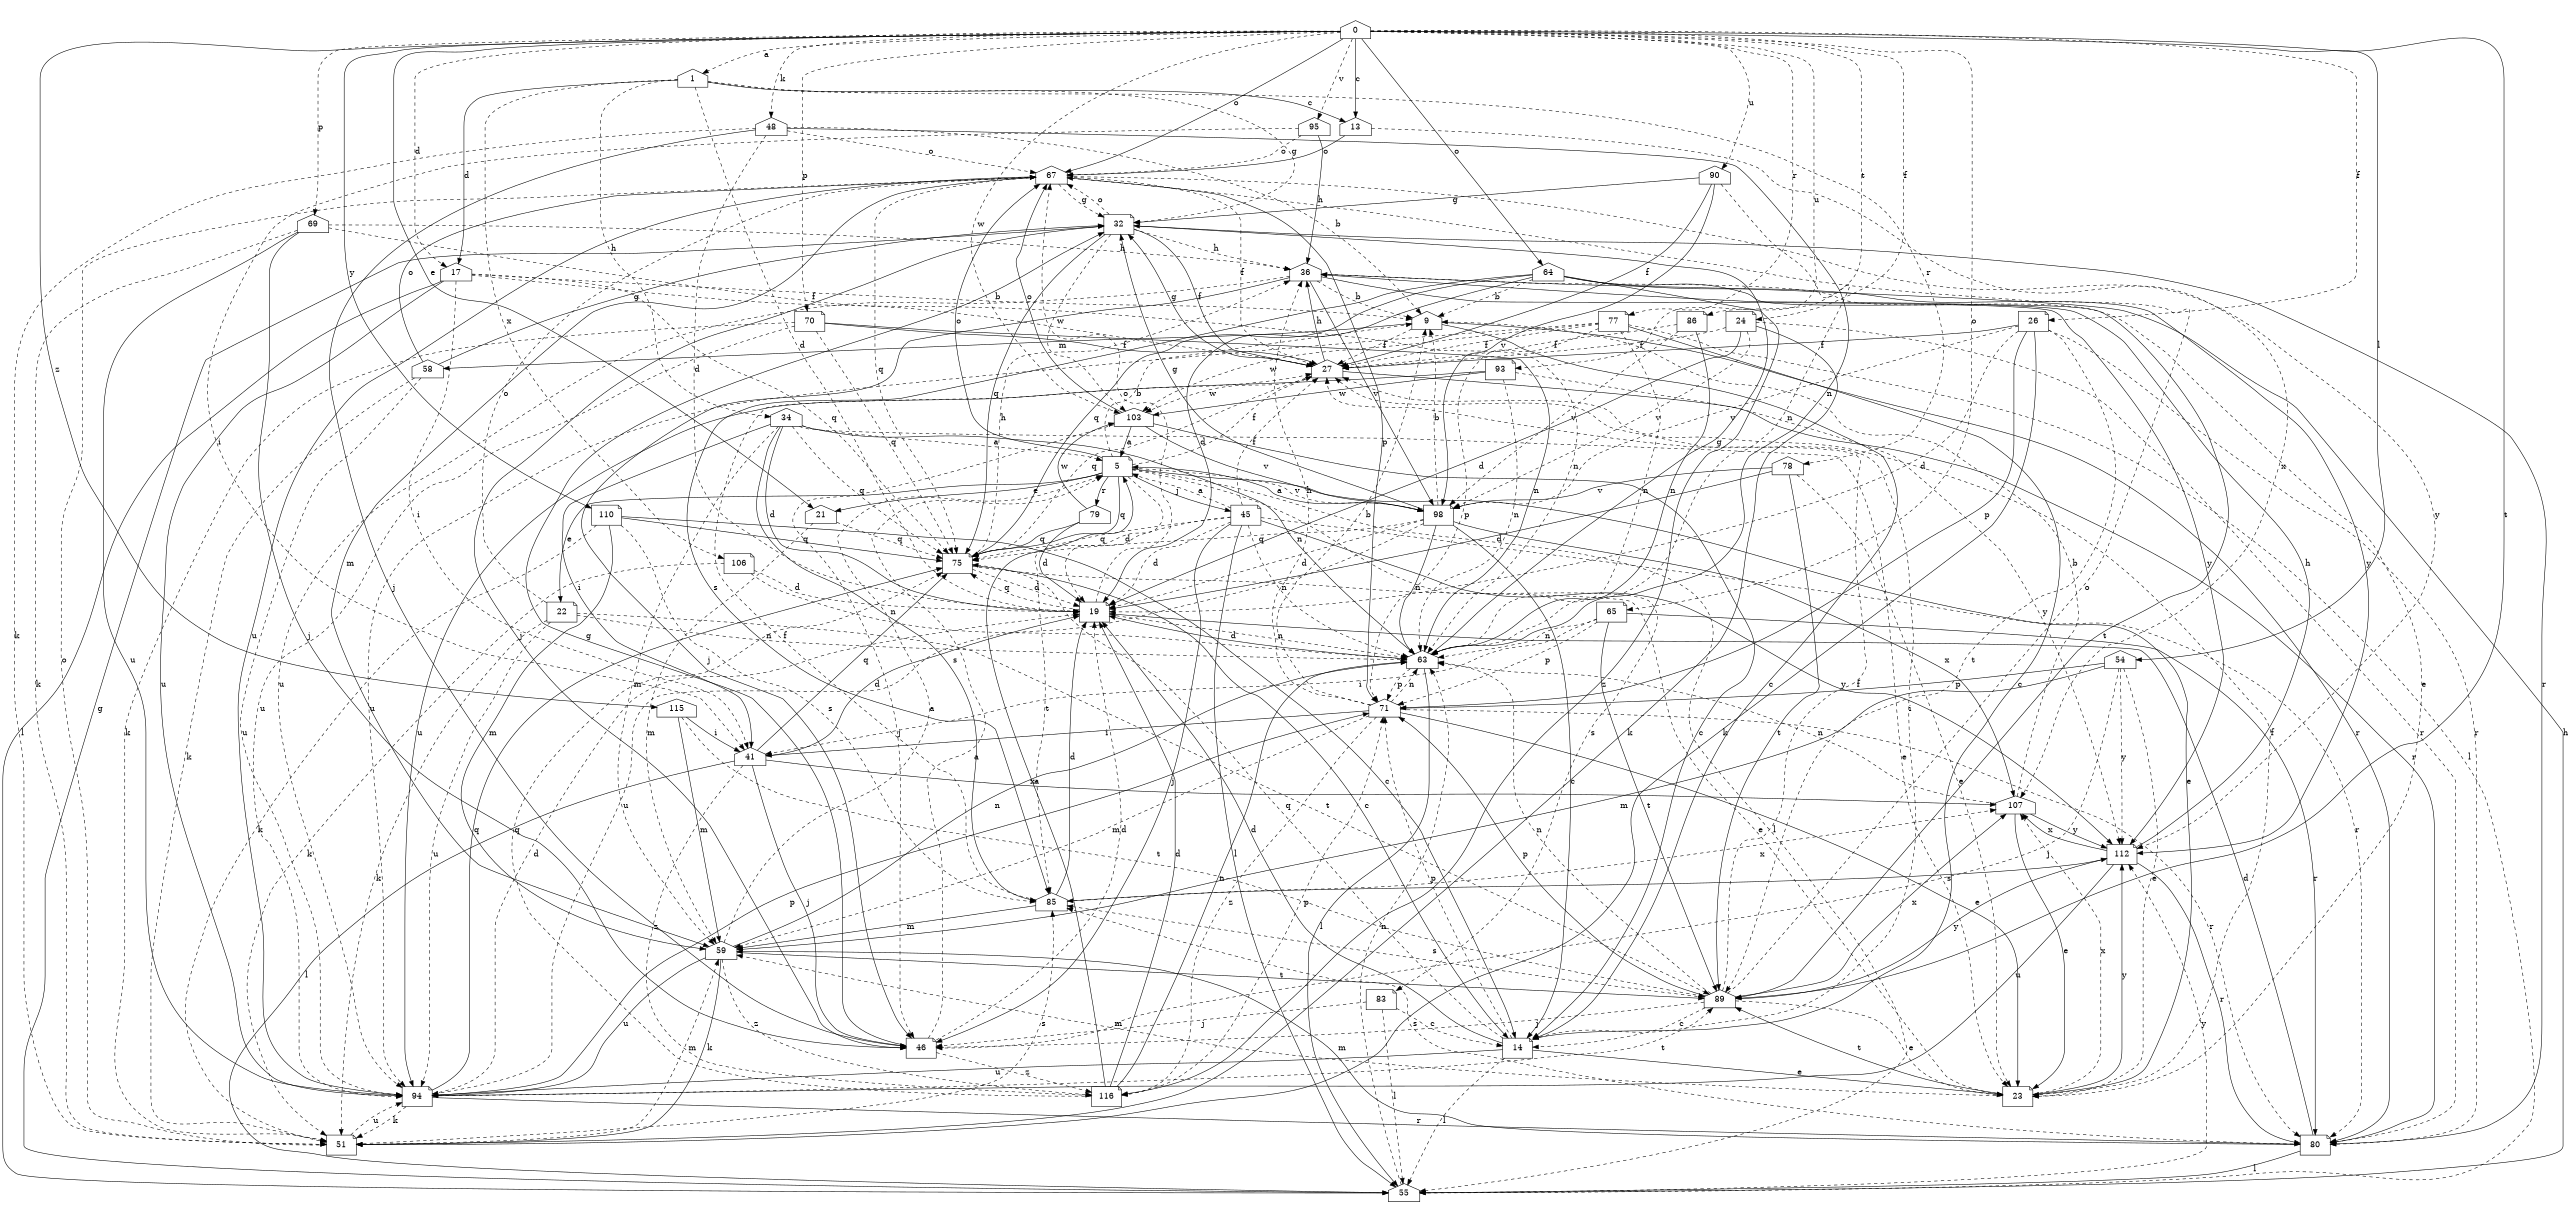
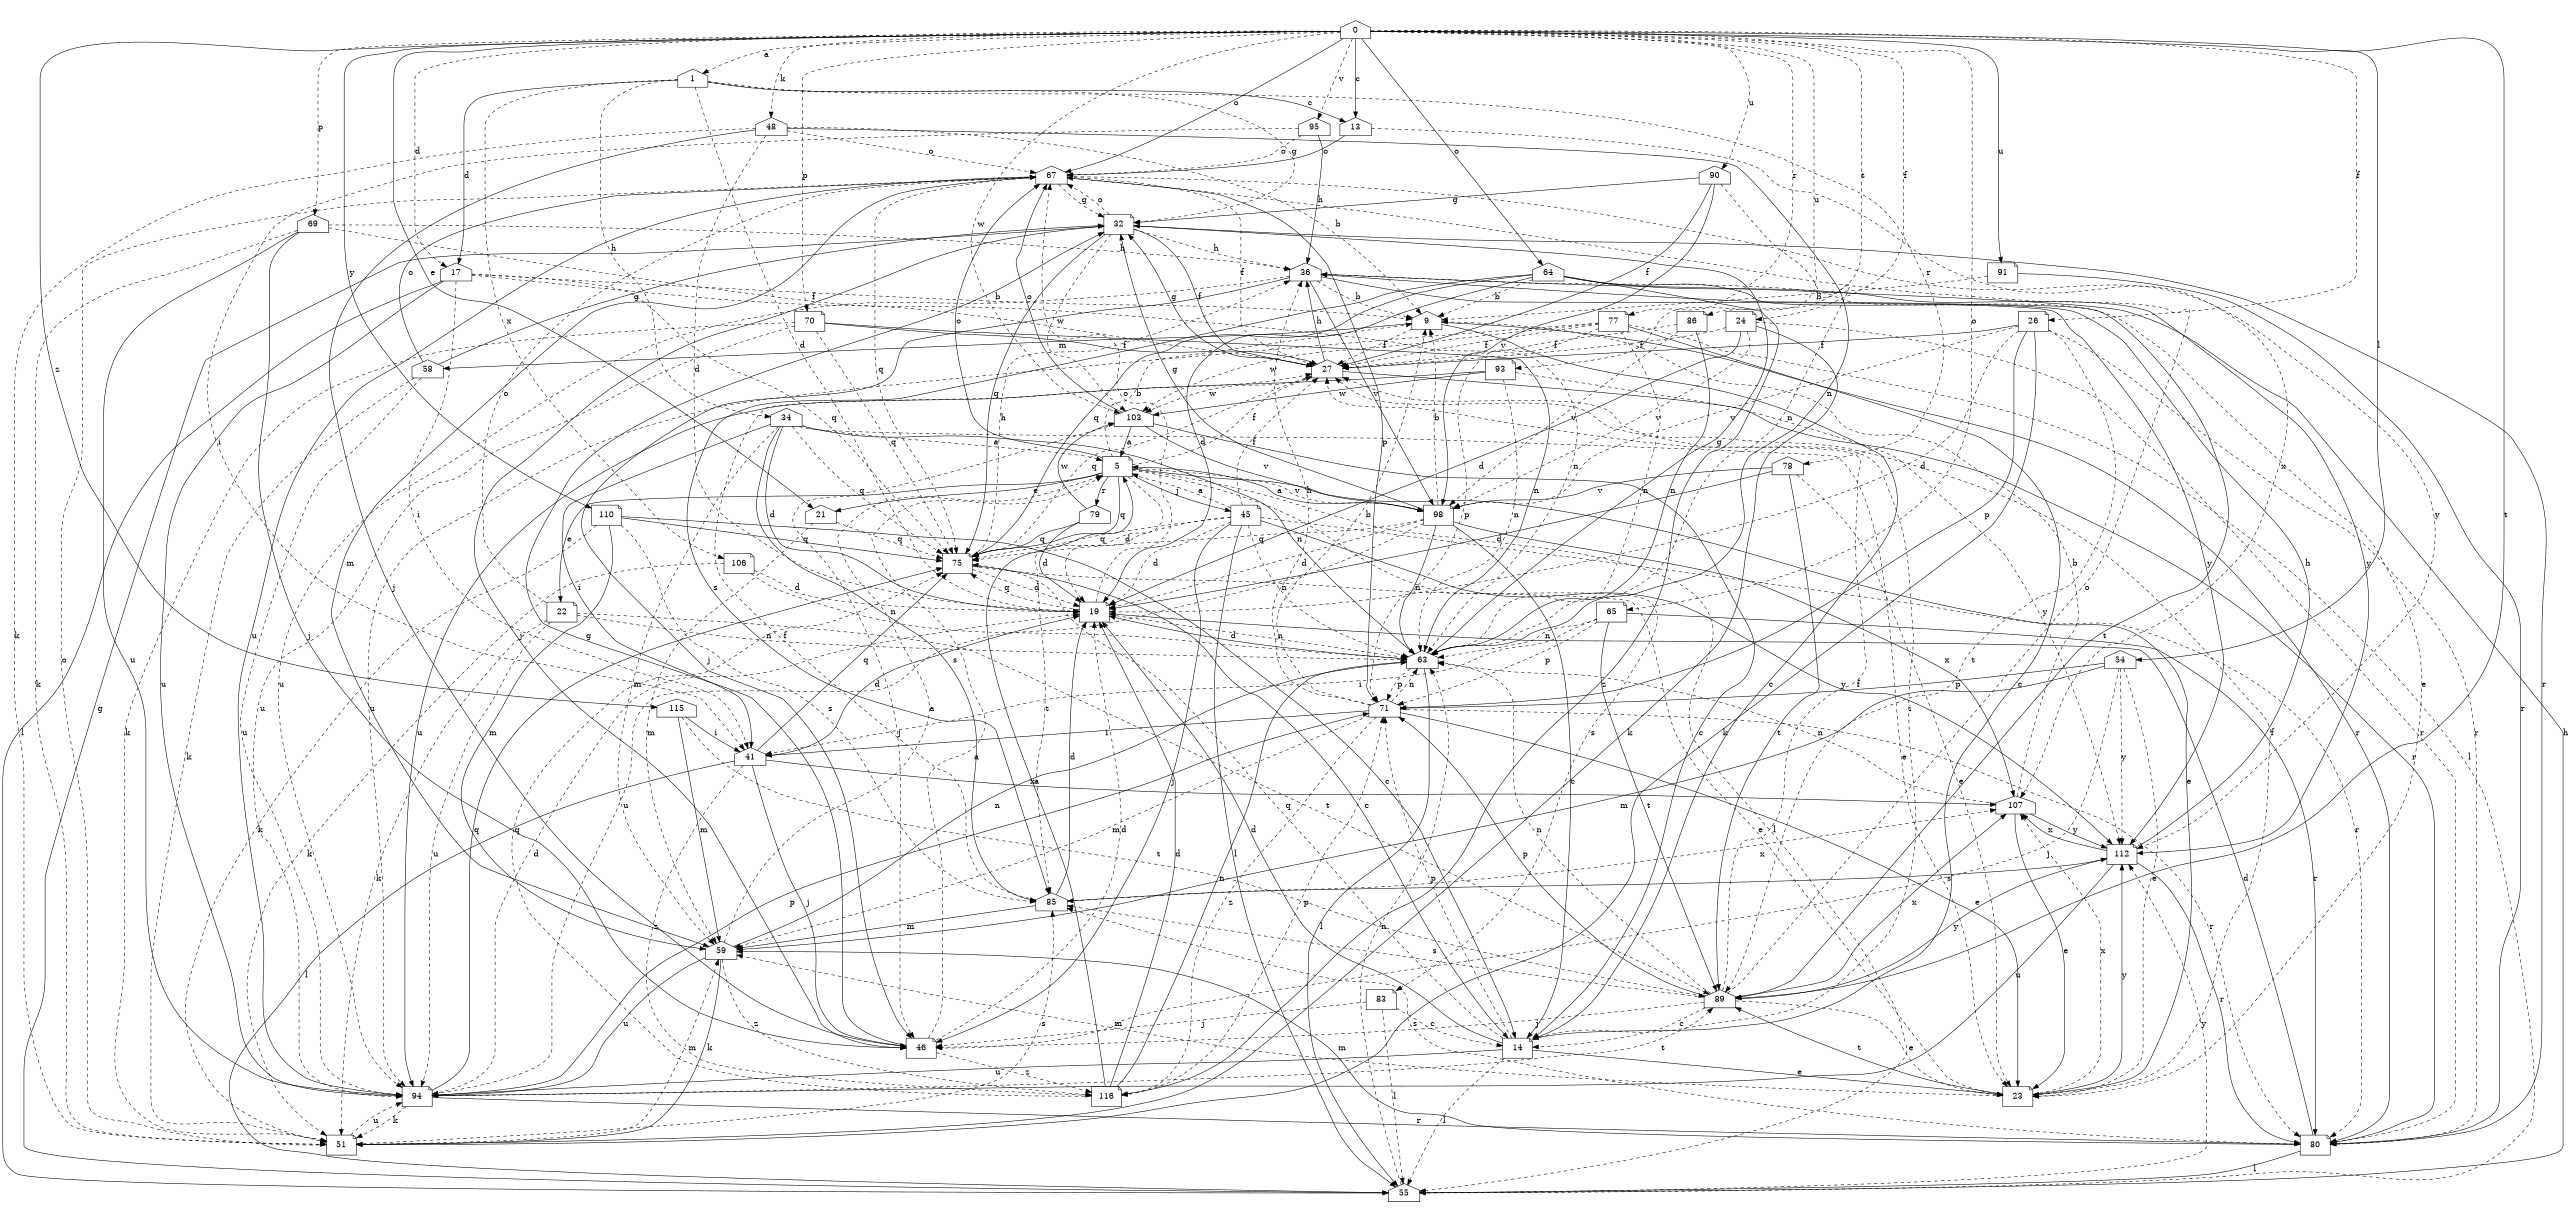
node "91": added
edge "59" -> "89": removed, label "t"
